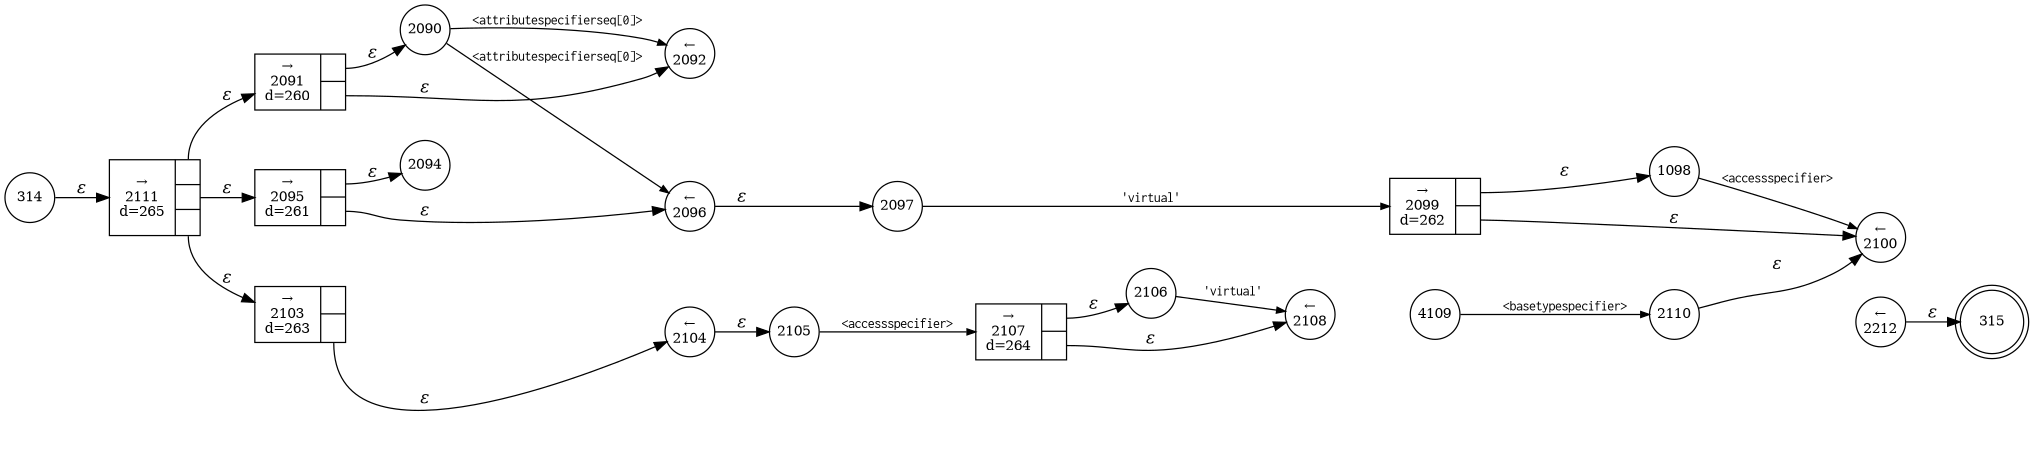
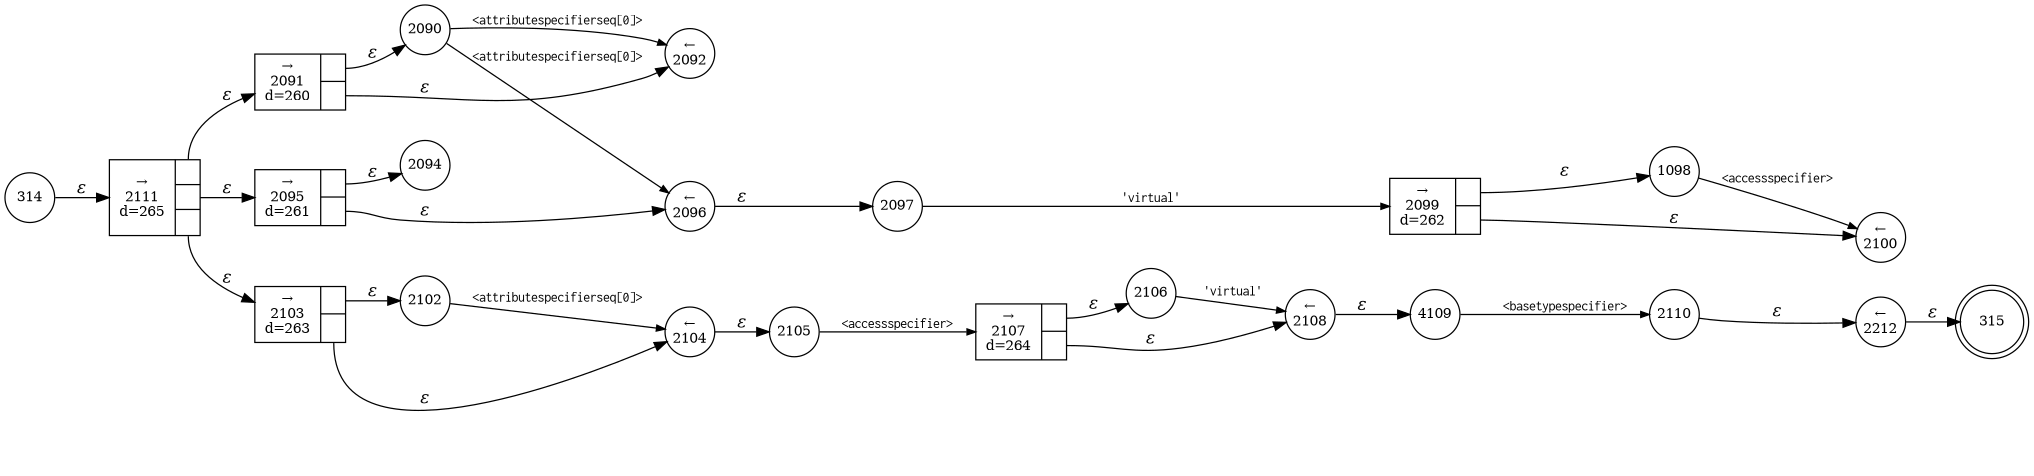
edge "2110" -> "← 2100": now "2110" -> "← 2212"
node "2102": added
edge "← 2108" -> "4109": added, label "ε"
